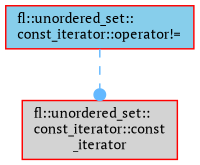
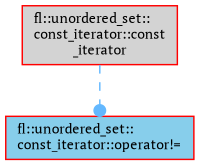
edge "fl::unordered_set:: const_iterator::operator!=" -> "fl::unordered_set:: const_iterator::const _iterator": reversed
